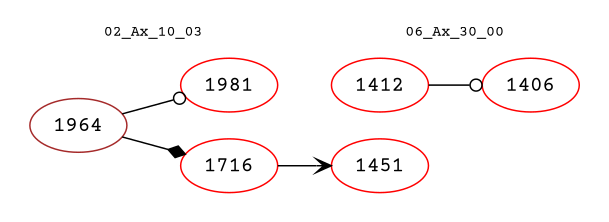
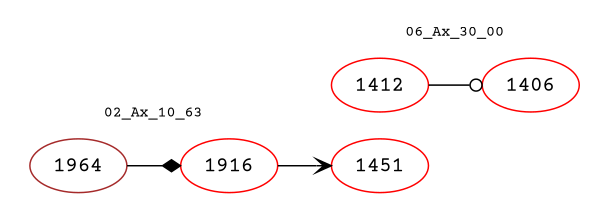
cluster "02_Ax_10_03": label "02_Ax_10_03" -> "02_Ax_10_63"
node "1981": removed
node "1716": label "1716" -> "1916"
